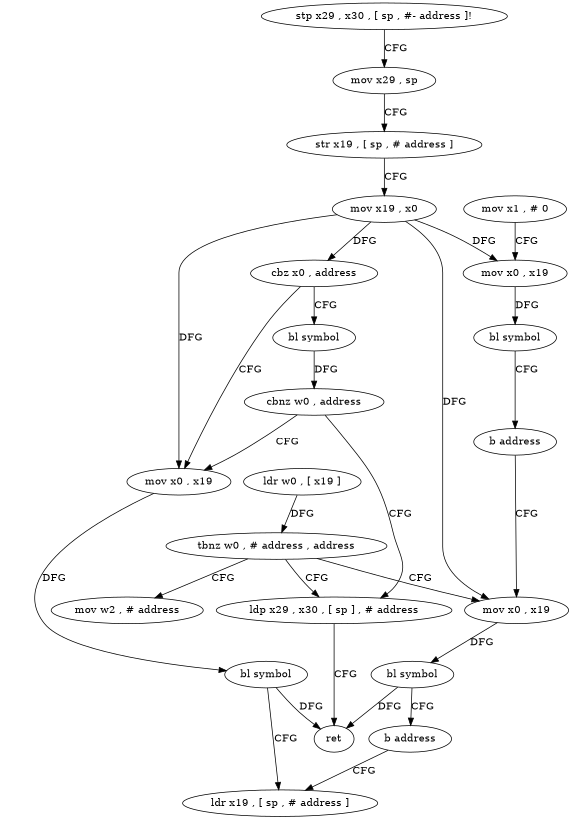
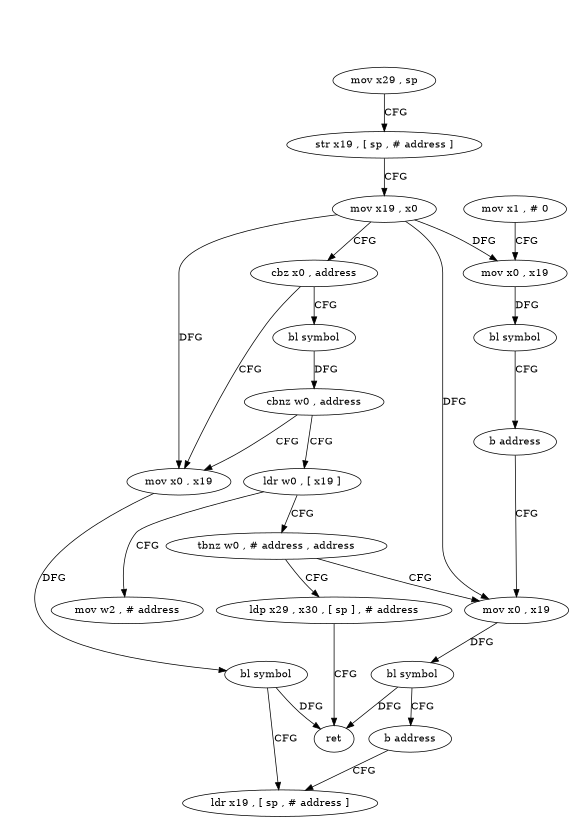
node "stp x29 , x30 , [ sp , #- address ]!": removed
edge "mov x19 , x0" -> "cbz x0 , address": label "DFG" -> "CFG"
edge "cbnz w0 , address" -> "ldp x29 , x30 , [ sp ] , # address": now "cbnz w0 , address" -> "ldr w0 , [ x19 ]"
edge "ldr w0 , [ x19 ]" -> "tbnz w0 , # address , address": label "DFG" -> "CFG"
edge "tbnz w0 , # address , address" -> "mov w2 , # address": now "ldr w0 , [ x19 ]" -> "mov w2 , # address"
